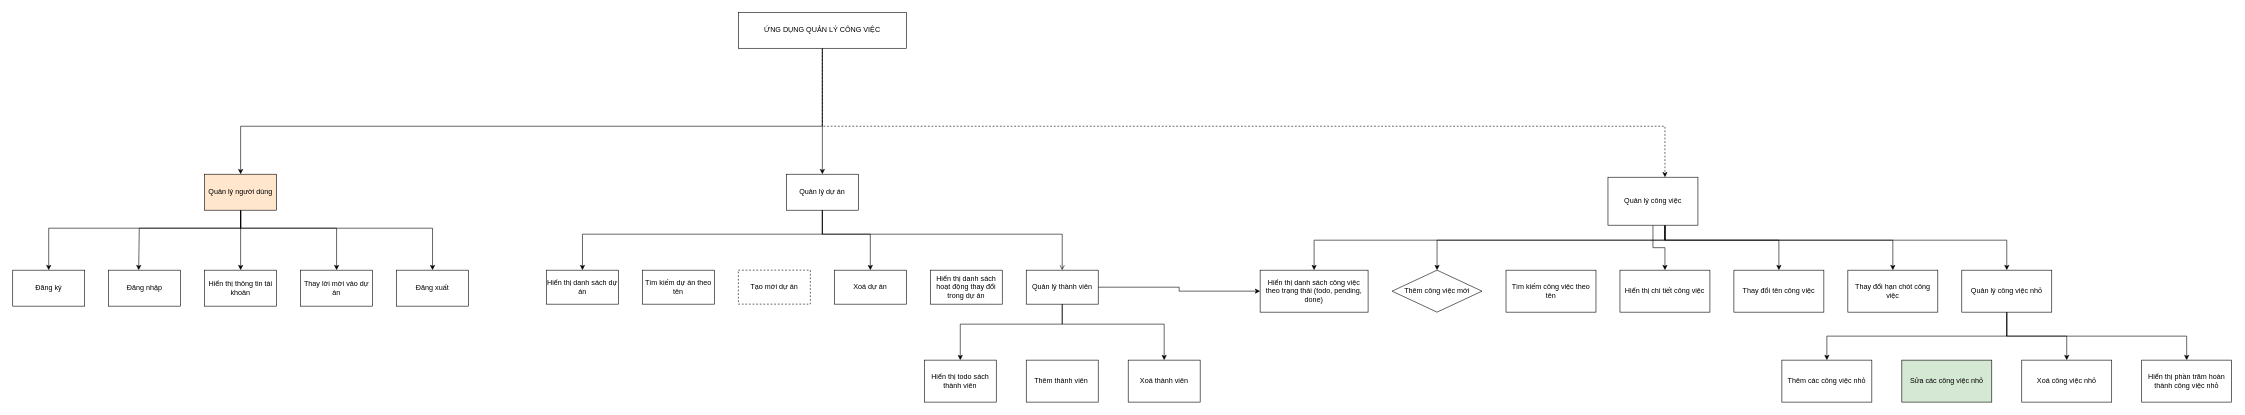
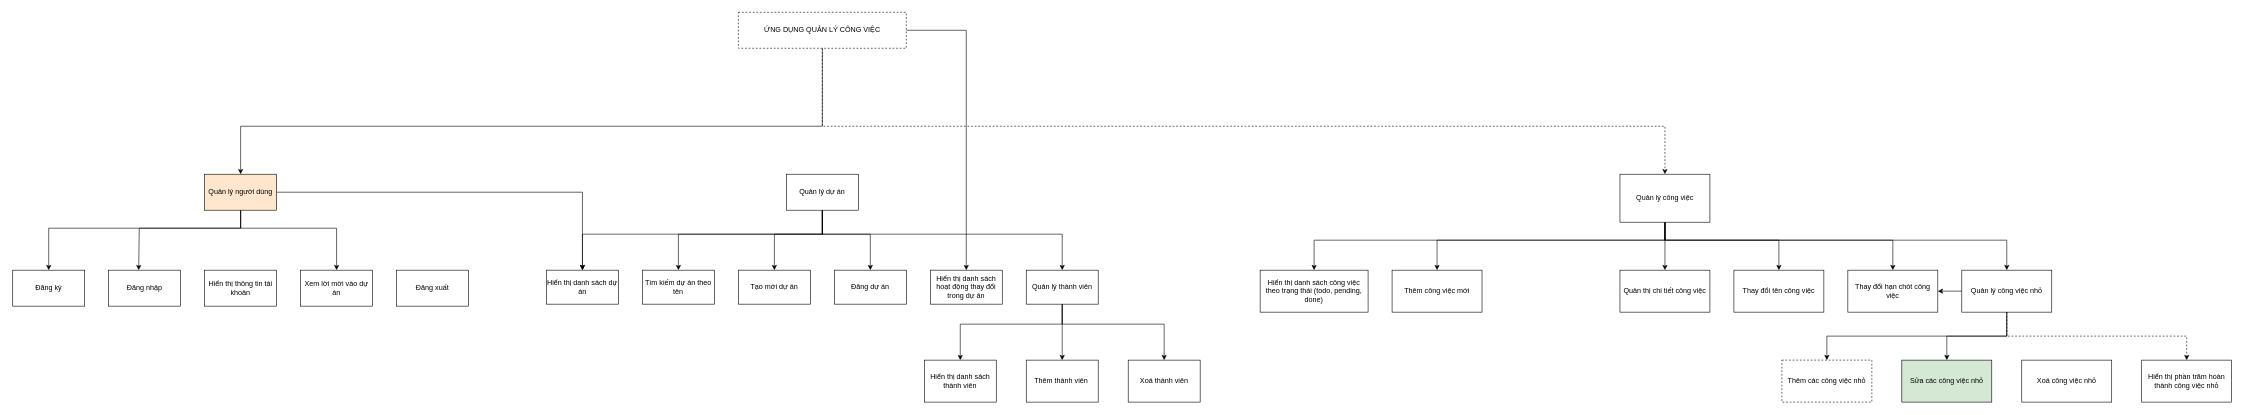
node "ỨNG DỤNG QUẢN LÝ CÔNG VIỆC": style solid -> dashed
edge "ỨNG DỤNG QUẢN LÝ CÔNG VIỆC" -> "Quản lý dự án": now "ỨNG DỤNG QUẢN LÝ CÔNG VIỆC" -> "Hiển thị danh sách hoạt động thay đổi trong dự án"
node "Quản lý công việc": moved (1653, 201) -> (1665, 198)
edge "Quản lý người dùng" -> "Đăng xuất": removed
edge "Quản lý người dùng" -> "Hiển thị thông tin tài khoản": now "Quản lý người dùng" -> "Hiển thị danh sách dự án"
edge "Quản lý dự án" -> "Tìm kiếm dự án theo tên": added
edge "Quản lý dự án" -> "Tạo mới dự án": added
edge "Quản lý dự án" -> "Quản lý thành viên": arrowhead open -> classic
node "Tạo mới dự án": style dashed -> solid
node "Xoá dự án": label "Xoá dự án" -> "Đăng dự án"
node "Thay lời mời vào dự án": label "Thay lời mời vào dự án" -> "Xem lời mời vào dự án"
edge "Quản lý thành viên" -> "Hiển thị danh sách công việc theo trạng thái (todo, pending, done)": now "Quản lý thành viên" -> "Thêm thành viên"
node "Thêm công việc mới": shape diamond -> rectangle
node "Tìm kiếm công việc theo tên": removed
node "Hiển thị chi tiết công việc": label "Hiển thị chi tiết công việc" -> "Quản thị chi tiết công việc"
edge "Quản lý công việc nhỏ" -> "Hiển thị phần trăm hoàn thành công việc nhỏ": style solid -> dashed
edge "Quản lý công việc nhỏ" -> "Sửa các công việc nhỏ": added
edge "Quản lý công việc nhỏ" -> "Xoá công việc nhỏ": now "Quản lý công việc nhỏ" -> "Thay đổi hạn chót công việc"
node "Hiển thị todo sách thành viên": label "Hiển thị todo sách thành viên" -> "Hiển thị danh sách thành viên"
node "Thêm các công việc nhỏ": style solid -> dashed
